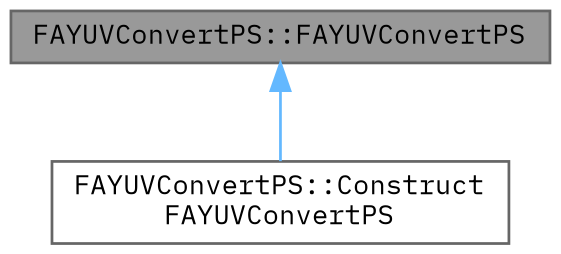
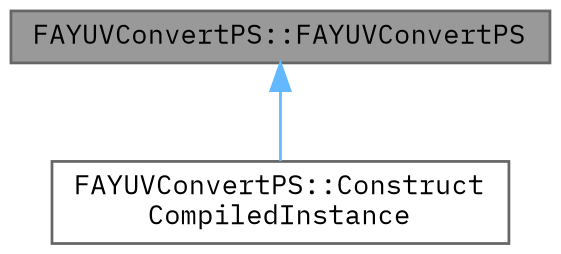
node "FAYUVConvertPS::Construct FAYUVConvertPS": label "FAYUVConvertPS::Construct FAYUVConvertPS" -> "FAYUVConvertPS::Construct CompiledInstance"
